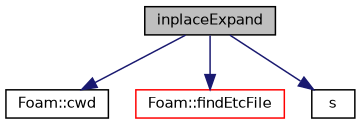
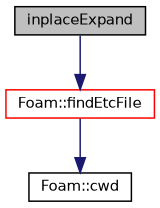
edge "inplaceExpand" -> "Foam::cwd": now "Foam::findEtcFile" -> "Foam::cwd"
node "s": removed
